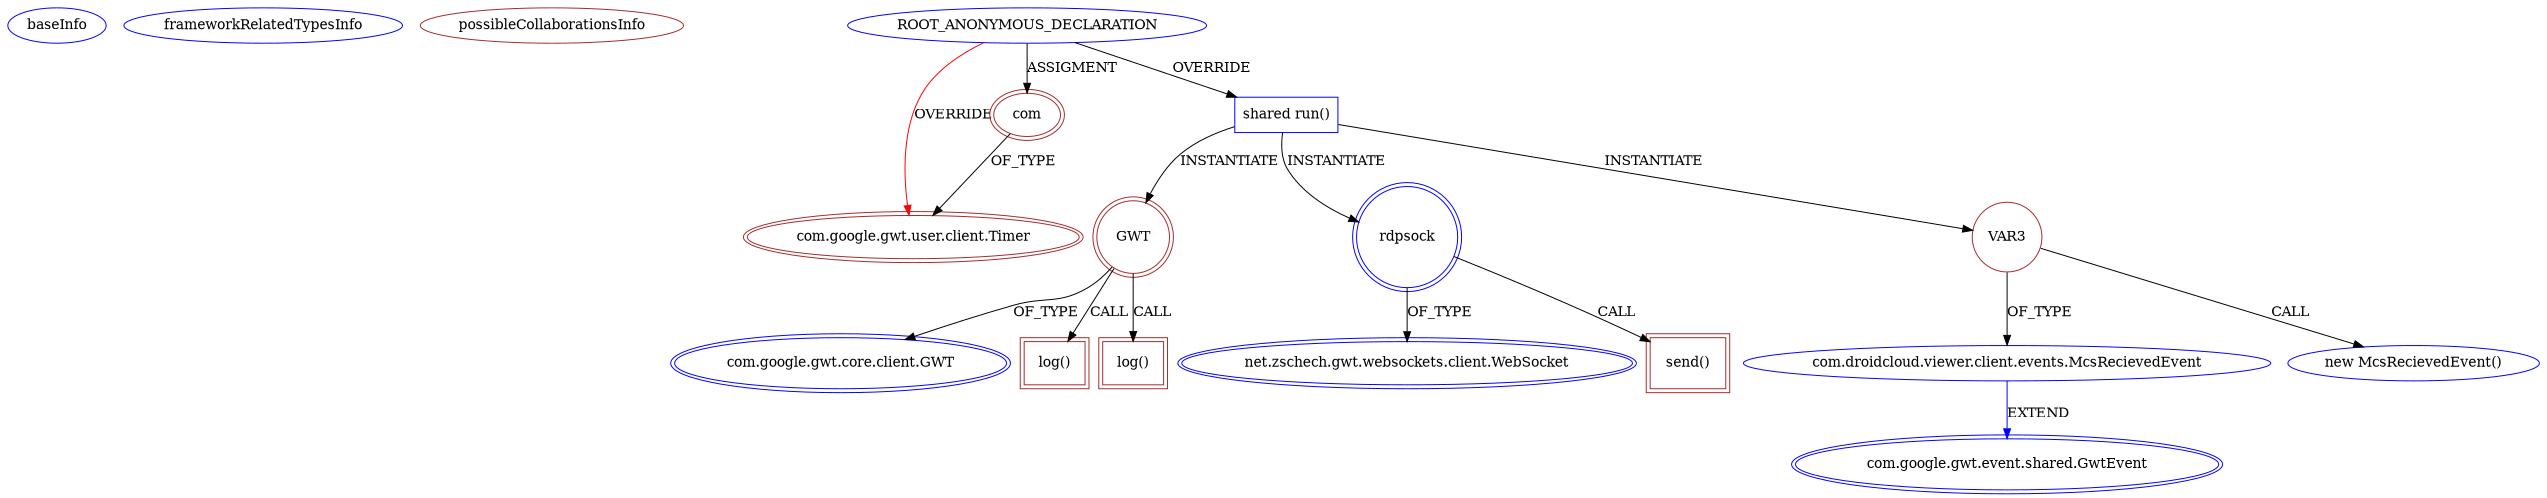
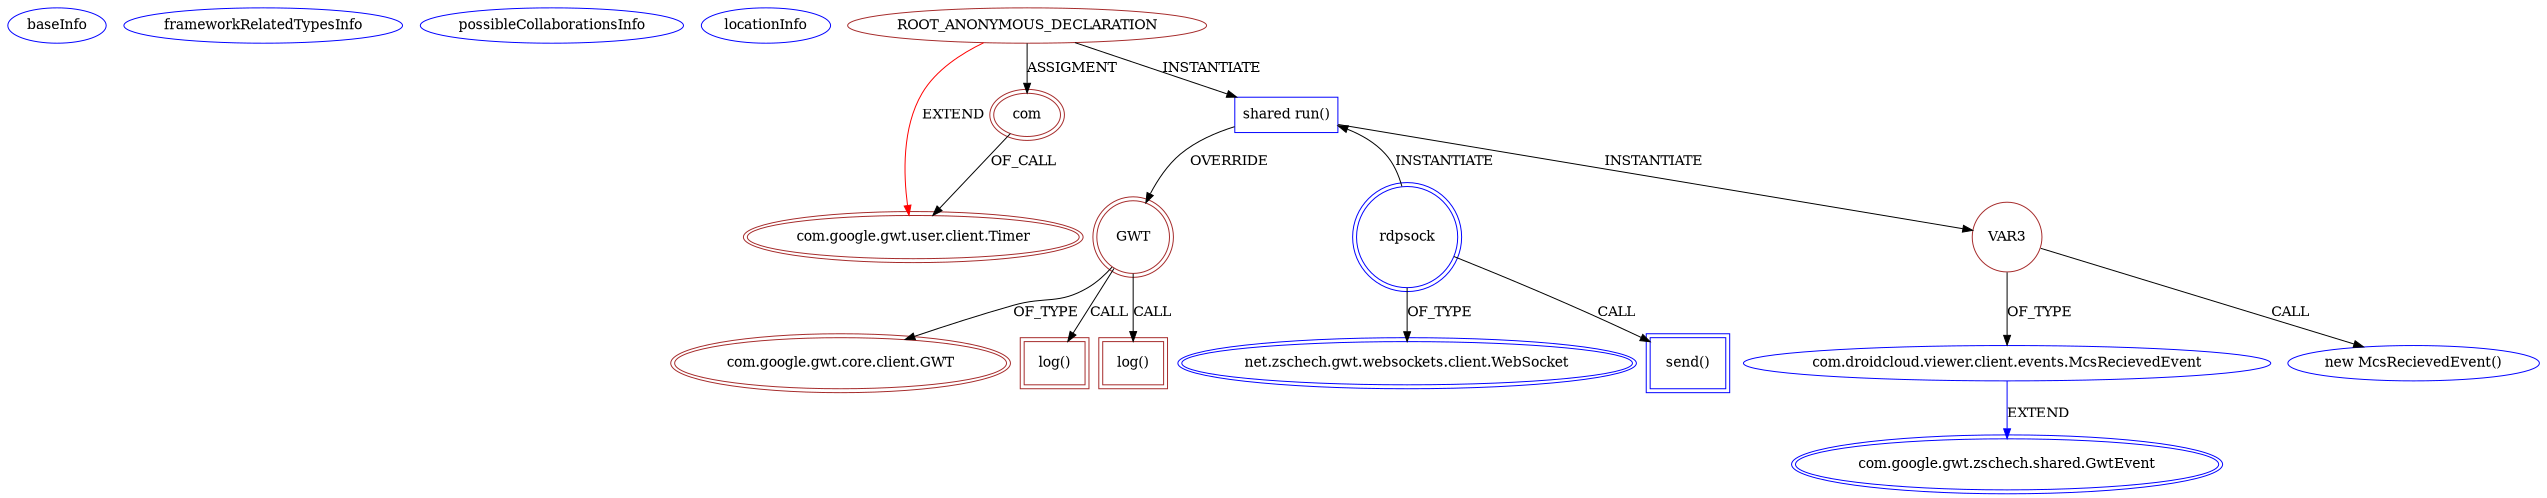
node "possibleCollaborationsInfo": color brown -> blue
node "locationInfo": added
node "ROOT_ANONYMOUS_DECLARATION": color blue -> brown
edge "ROOT_ANONYMOUS_DECLARATION" -> "shared run()": label "OVERRIDE" -> "INSTANTIATE"
edge "ROOT_ANONYMOUS_DECLARATION" -> "com.google.gwt.user.client.Timer": label "OVERRIDE" -> "EXTEND"
edge "com" -> "com.google.gwt.user.client.Timer": label "OF_TYPE" -> "OF_CALL"
edge "shared run()" -> "GWT": label "INSTANTIATE" -> "OVERRIDE"
edge "shared run()" -> "rdpsock": reversed
node "com.google.gwt.core.client.GWT": color blue -> brown
node "send()": color brown -> blue
node "com.google.gwt.event.shared.GwtEvent": label "com.google.gwt.event.shared.GwtEvent" -> "com.google.gwt.zschech.shared.GwtEvent"
